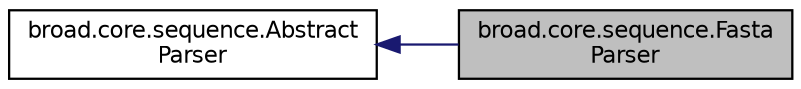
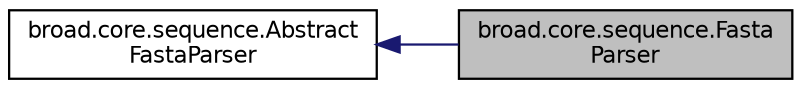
node "broad.core.sequence.Abstract Parser": label "broad.core.sequence.Abstract Parser" -> "broad.core.sequence.Abstract FastaParser"
